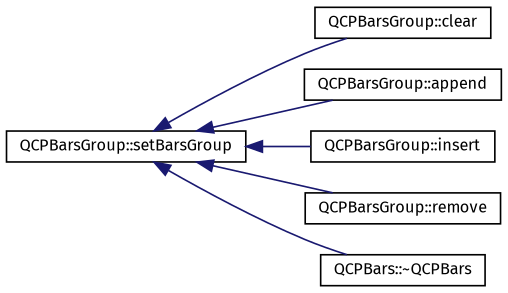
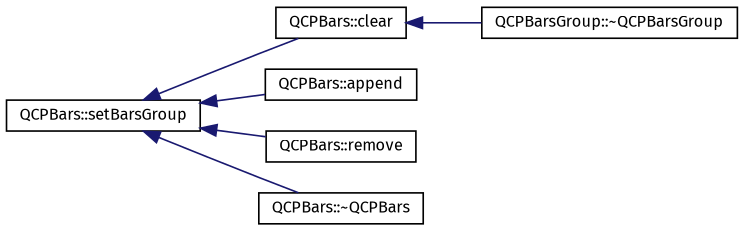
node "QCPBarsGroup::clear": label "QCPBarsGroup::clear" -> "QCPBars::clear"
node "QCPBarsGroup::~QCPBarsGroup": added
node "QCPBarsGroup::append": label "QCPBarsGroup::append" -> "QCPBars::append"
node "QCPBarsGroup::setBarsGroup": label "QCPBarsGroup::setBarsGroup" -> "QCPBars::setBarsGroup"
node "QCPBarsGroup::insert": removed
node "QCPBarsGroup::remove": label "QCPBarsGroup::remove" -> "QCPBars::remove"
